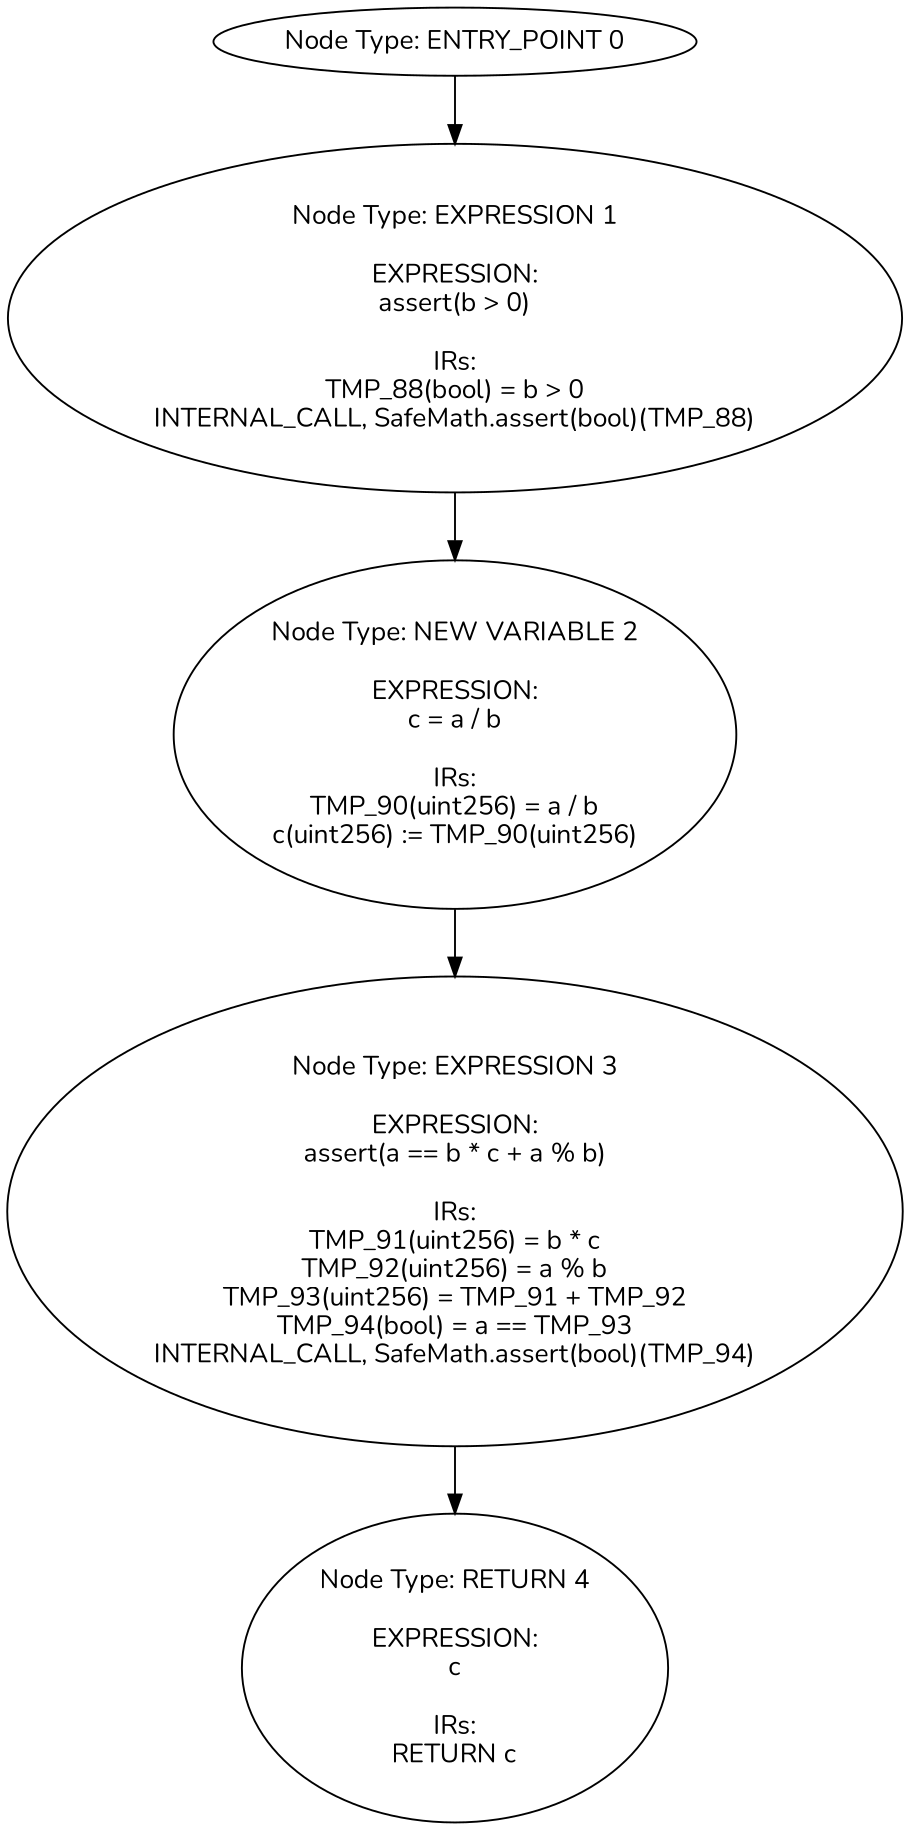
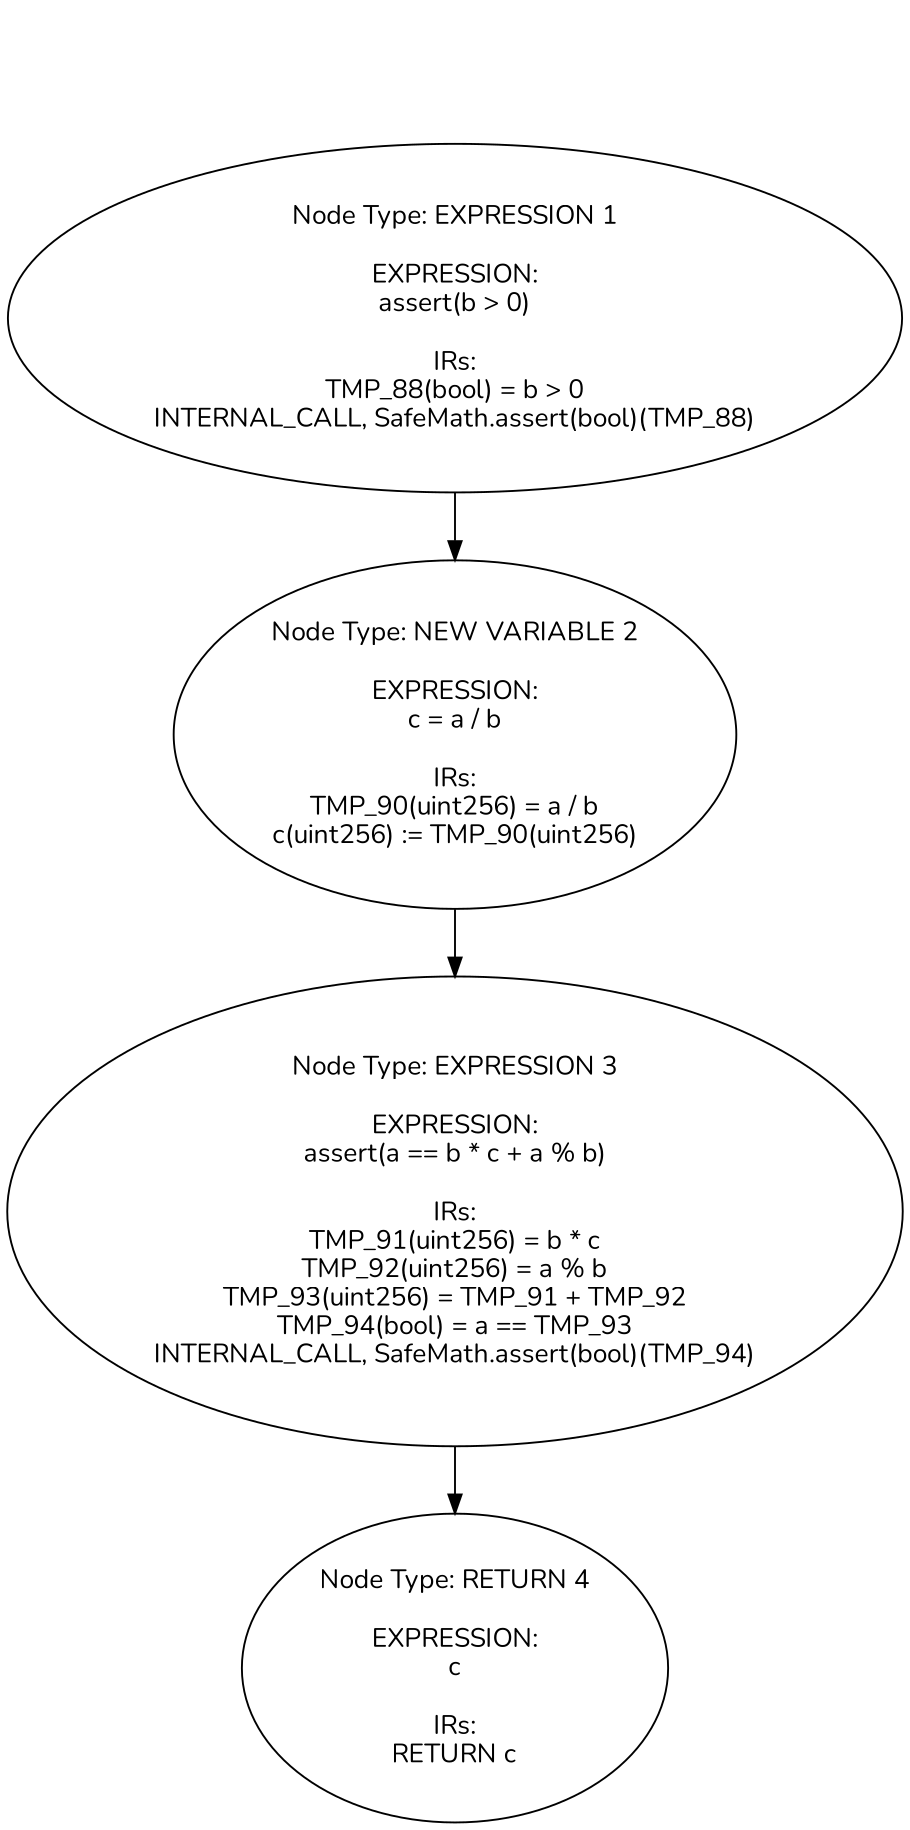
node "Node Type: ENTRY_POINT 0": removed
